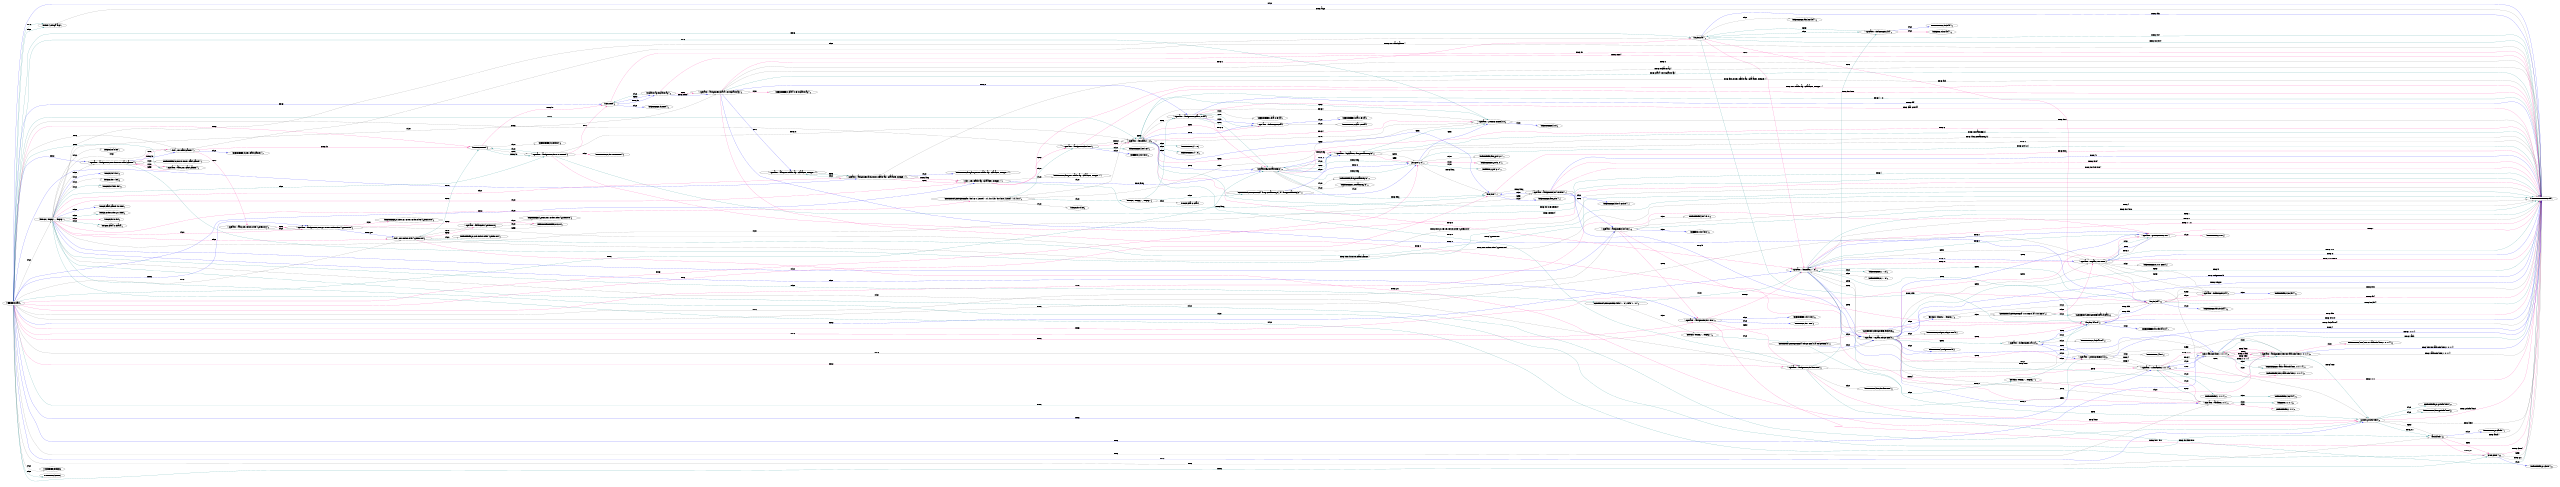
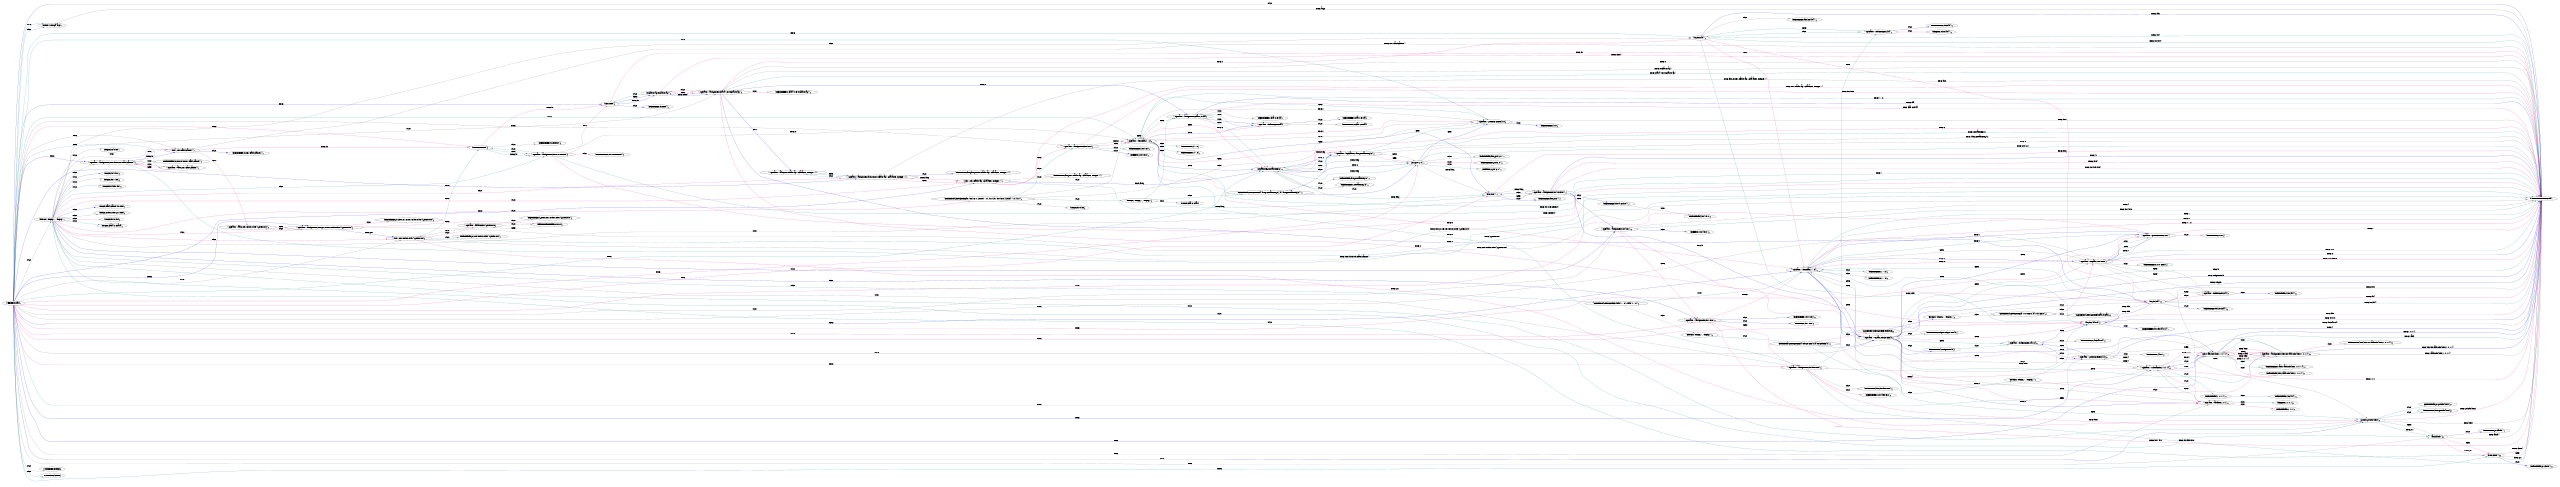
edge "(<operator>.assignment,char[] s = toCharArray())" -> "(toCharArray,toCharArray())": added, label "AST:"
edge "(<operator>.assignment,int l = 0)" -> "(IDENTIFIER,l,int l = 0)": now "(IDENTIFIER,k,int k = size())" -> "(IDENTIFIER,l,int l = 0)"
edge "(<init>,new PrintWriter(System.out))" -> "(<operator>.fieldAccess,System.out)": label "CFG: " -> "AST: "
edge "(METHOD,main)" -> "(<operator>.assignment,int l = 0)": label "DDG: " -> "AST: "
edge "(dec,dec(s[l++]))" -> "(<operator>.indexAccess,s[l++])": now "(IDENTIFIER,k,unique == k)" -> "(<operator>.indexAccess,s[l++])"
edge "(<operator>.assignment,best = Math.min(best, r + 1 - l))" -> "(println,println(best))": removed, label "DDG: best"
node "(IDENTIFIER,n,int best = n)": added
